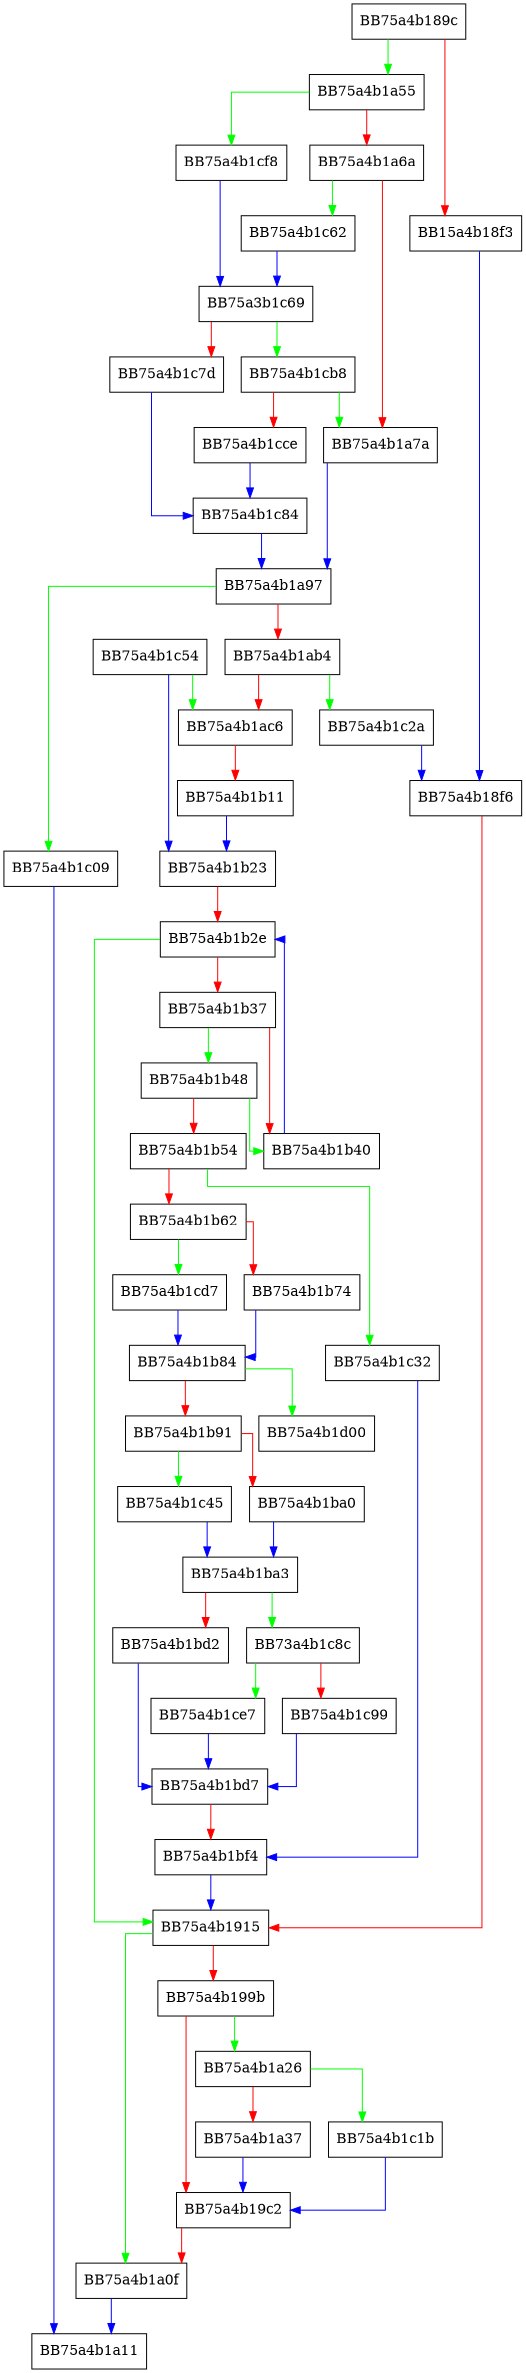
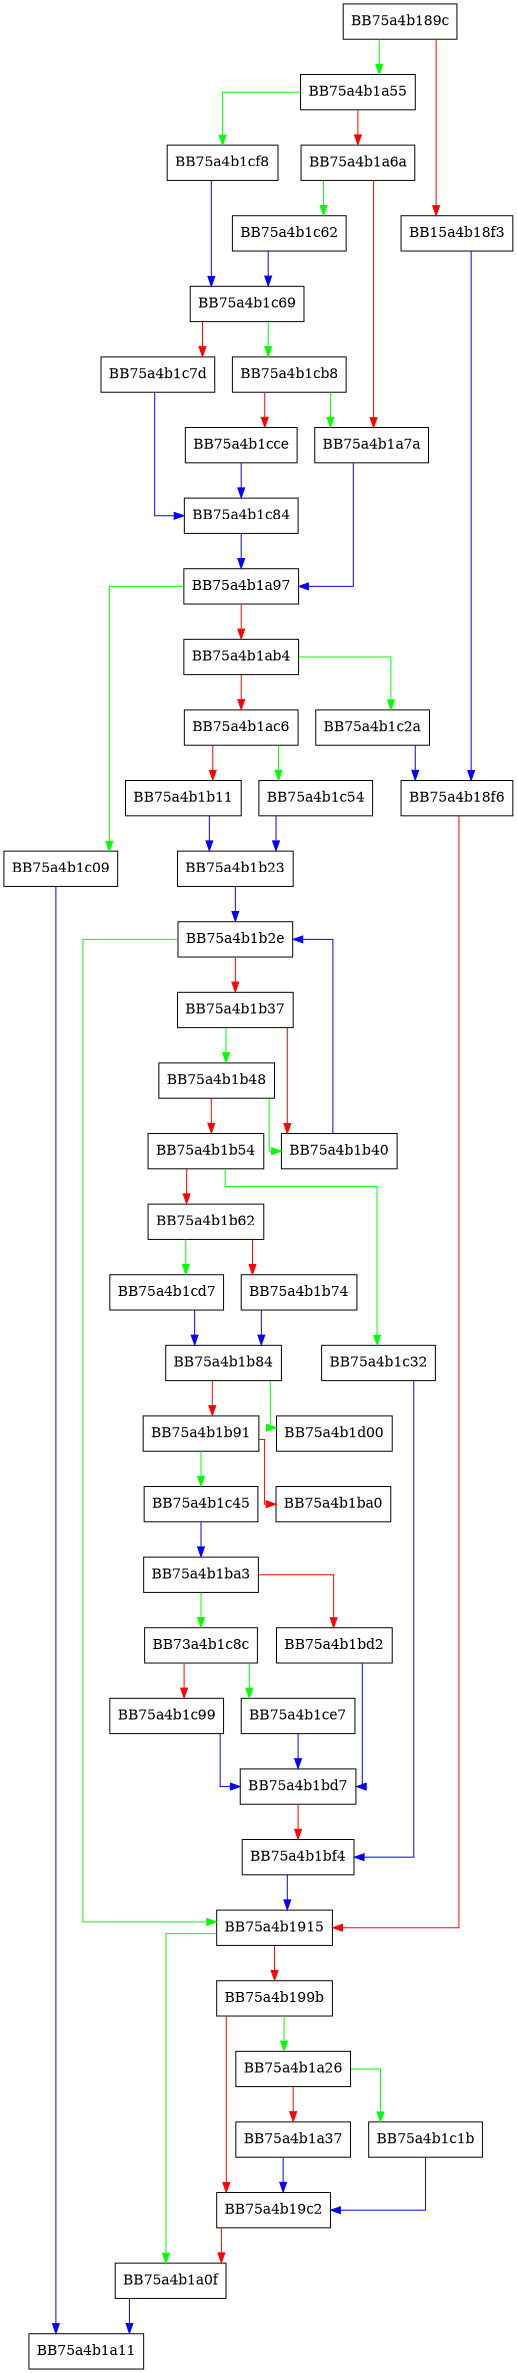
node "BB75a3b1c69": label "BB75a3b1c69" -> "BB75a4b1c69"
edge "BB75a4b1c54" -> "BB75a4b1ac6": reversed
edge "BB75a4b1b23" -> "BB75a4b1b2e": color red -> blue
edge "BB75a4b1ba0" -> "BB75a4b1ba3": removed
